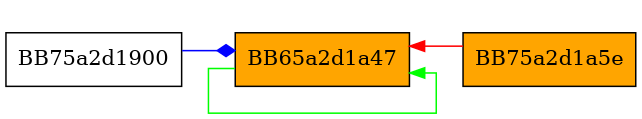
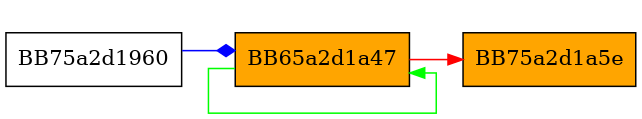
edge "BB75a2d1a5e" -> "BB65a2d1a47": reversed
node "BB75a2d1900": label "BB75a2d1900" -> "BB75a2d1960"
